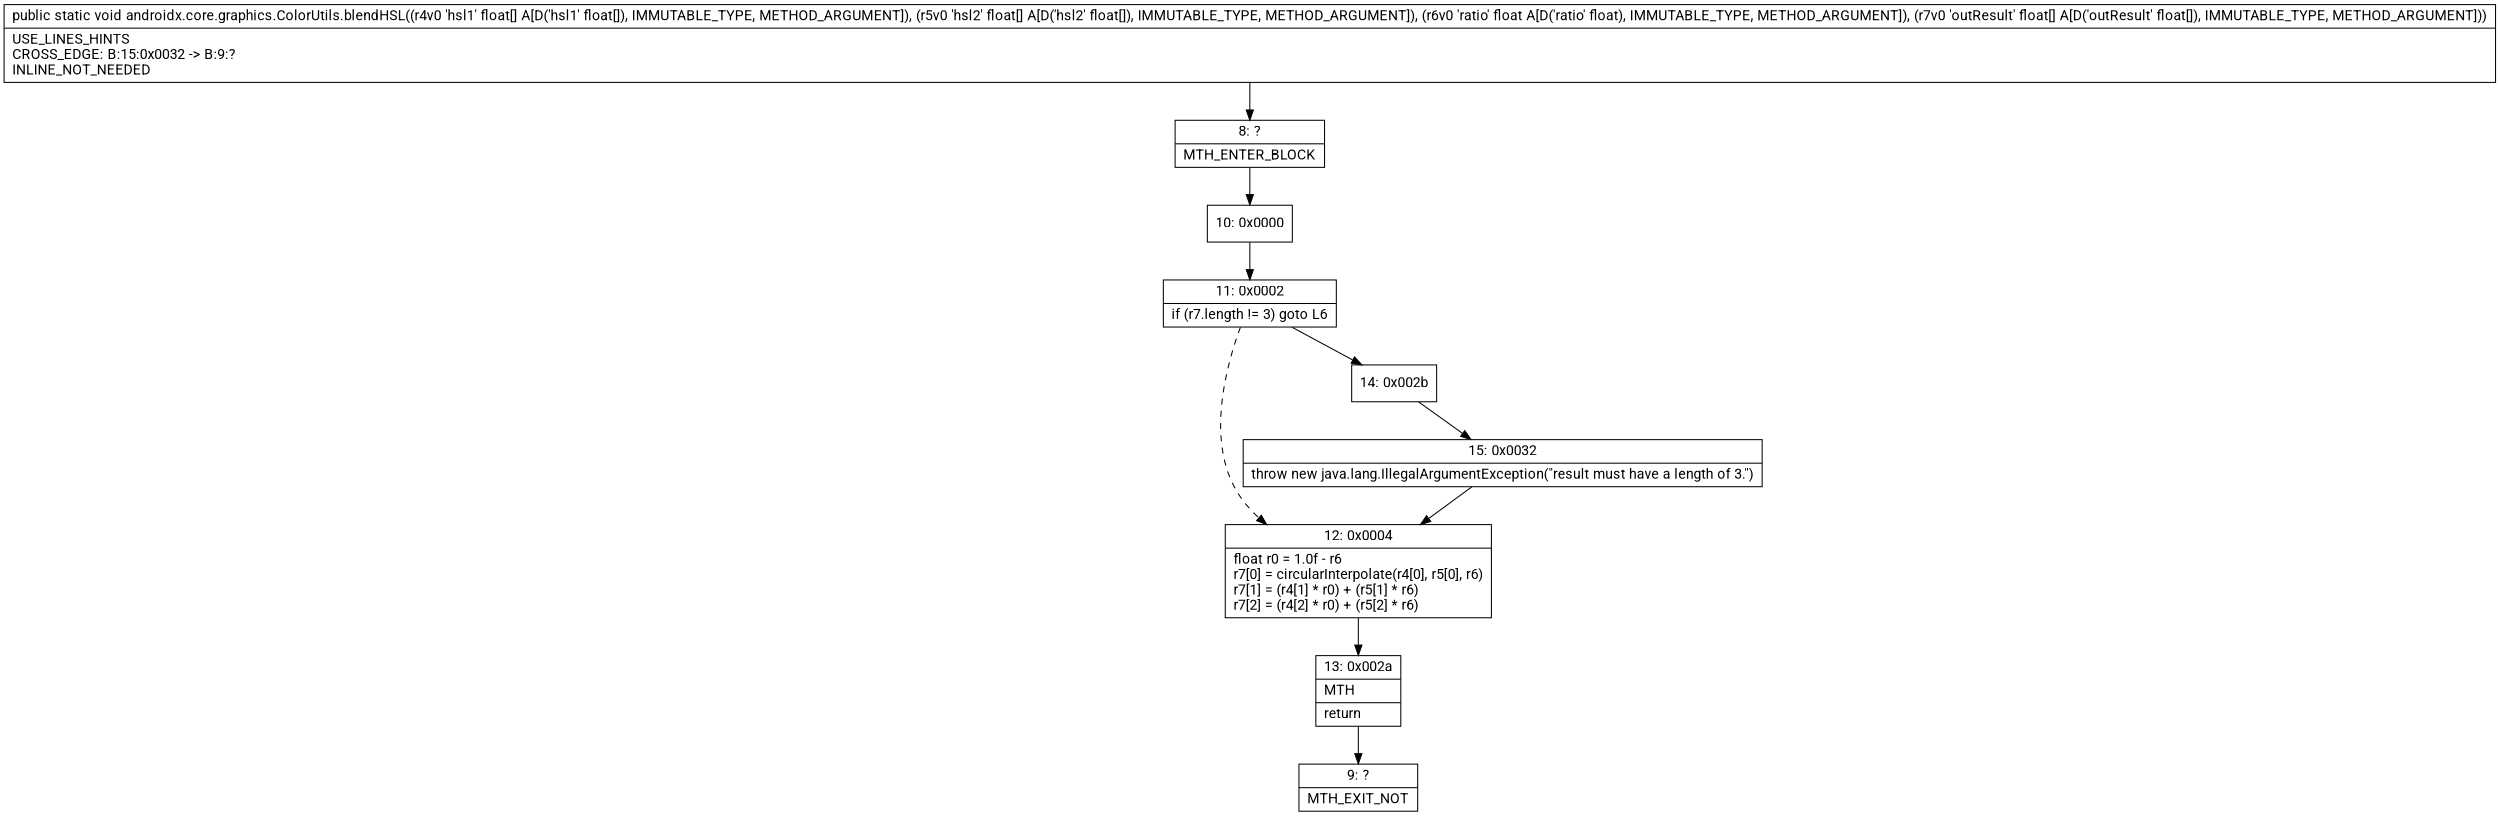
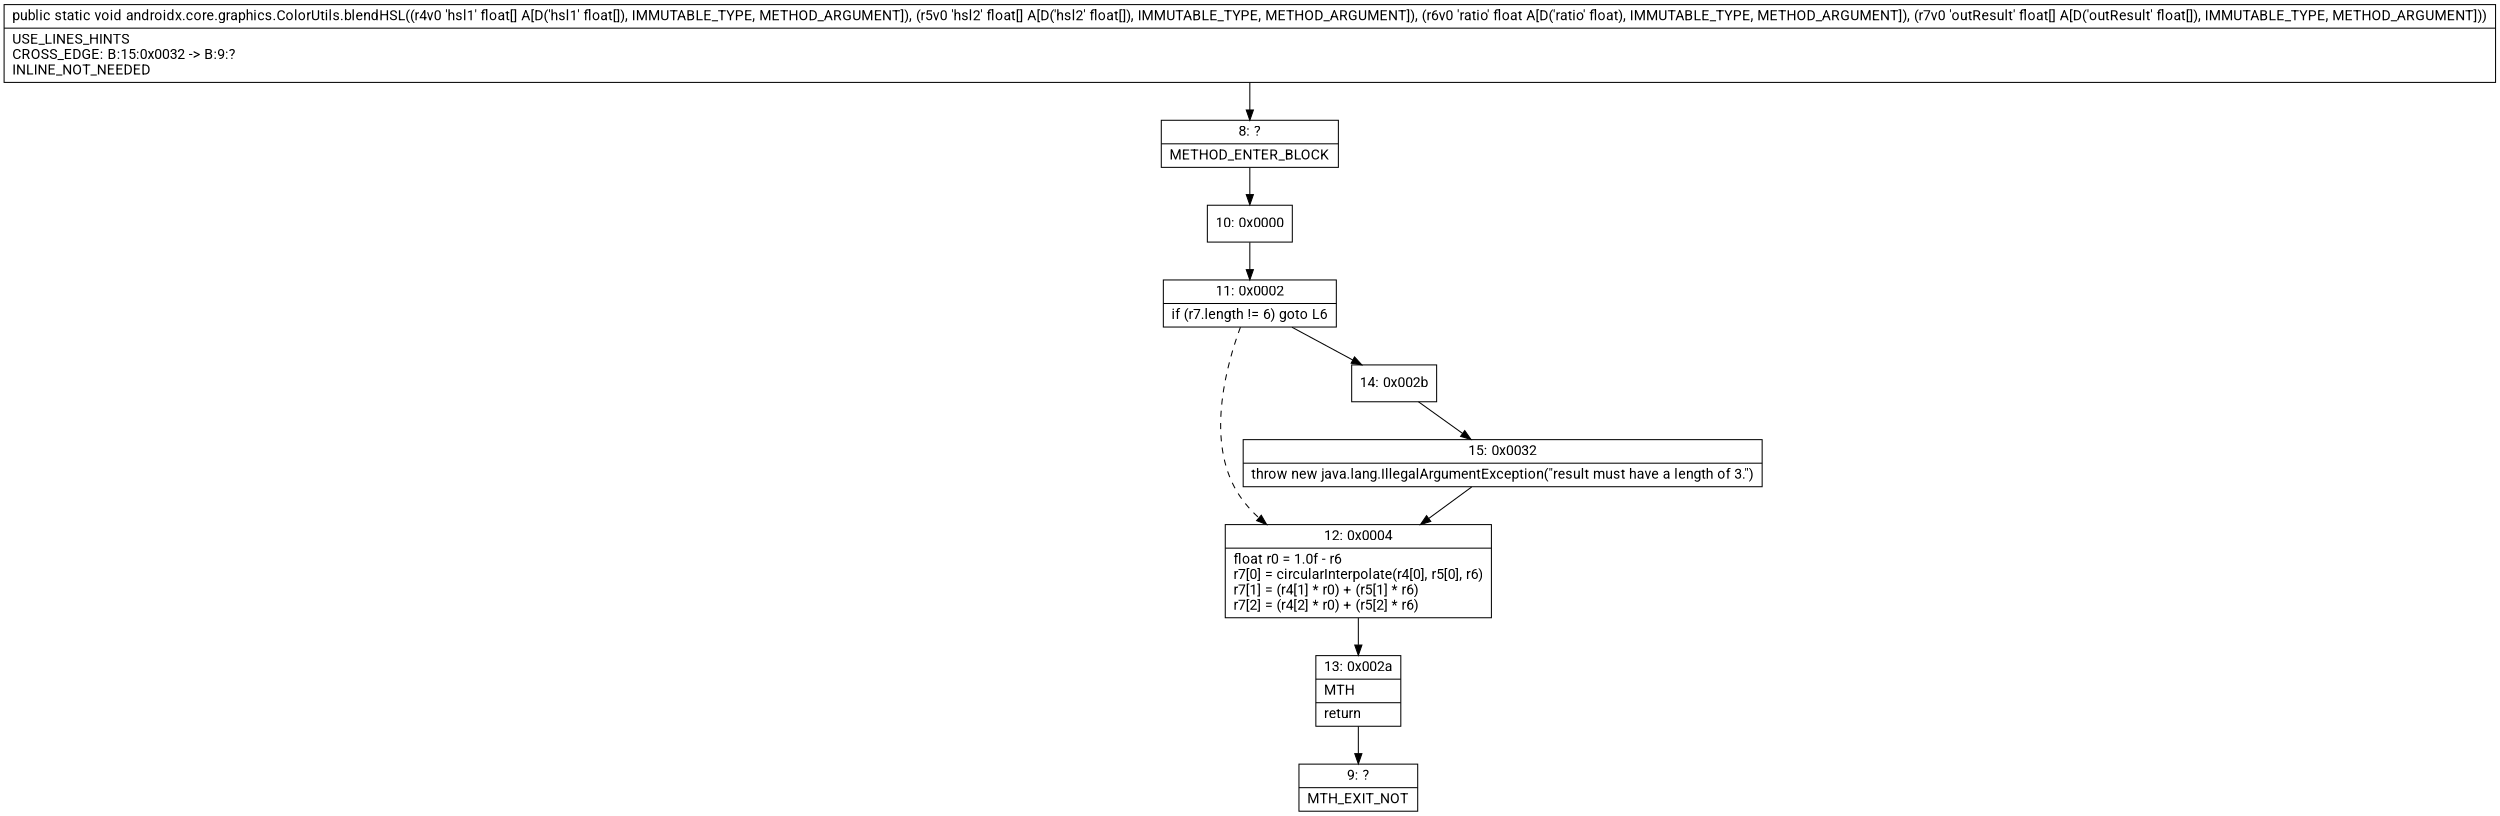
node "8: ?": text "MTH_ENTER_BLOCK" -> "METHOD_ENTER_BLOCK"
node "11: 0x0002": text "if (r7.length != 3) goto L6" -> "if (r7.length != 6) goto L6"
